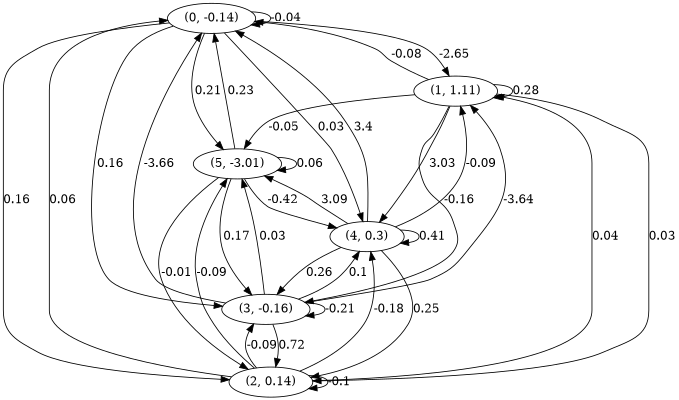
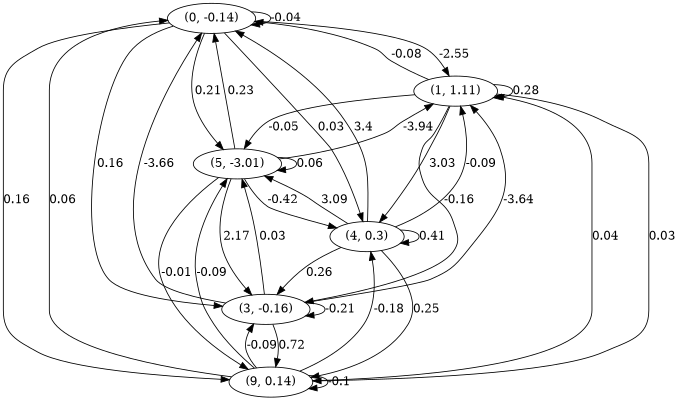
edge "(0, -0.14)" -> "(1, 1.11)": label "-2.65" -> "-2.55"
edge "(5, -3.01)" -> "(1, 1.11)": added, label "-3.94"
edge "(5, -3.01)" -> "(3, -0.16)": label "0.17" -> "2.17"
edge "(3, -0.16)" -> "(4, 0.3)": removed, label "0.1"
node "(2, 0.14)": label "(2, 0.14)" -> "(9, 0.14)"
